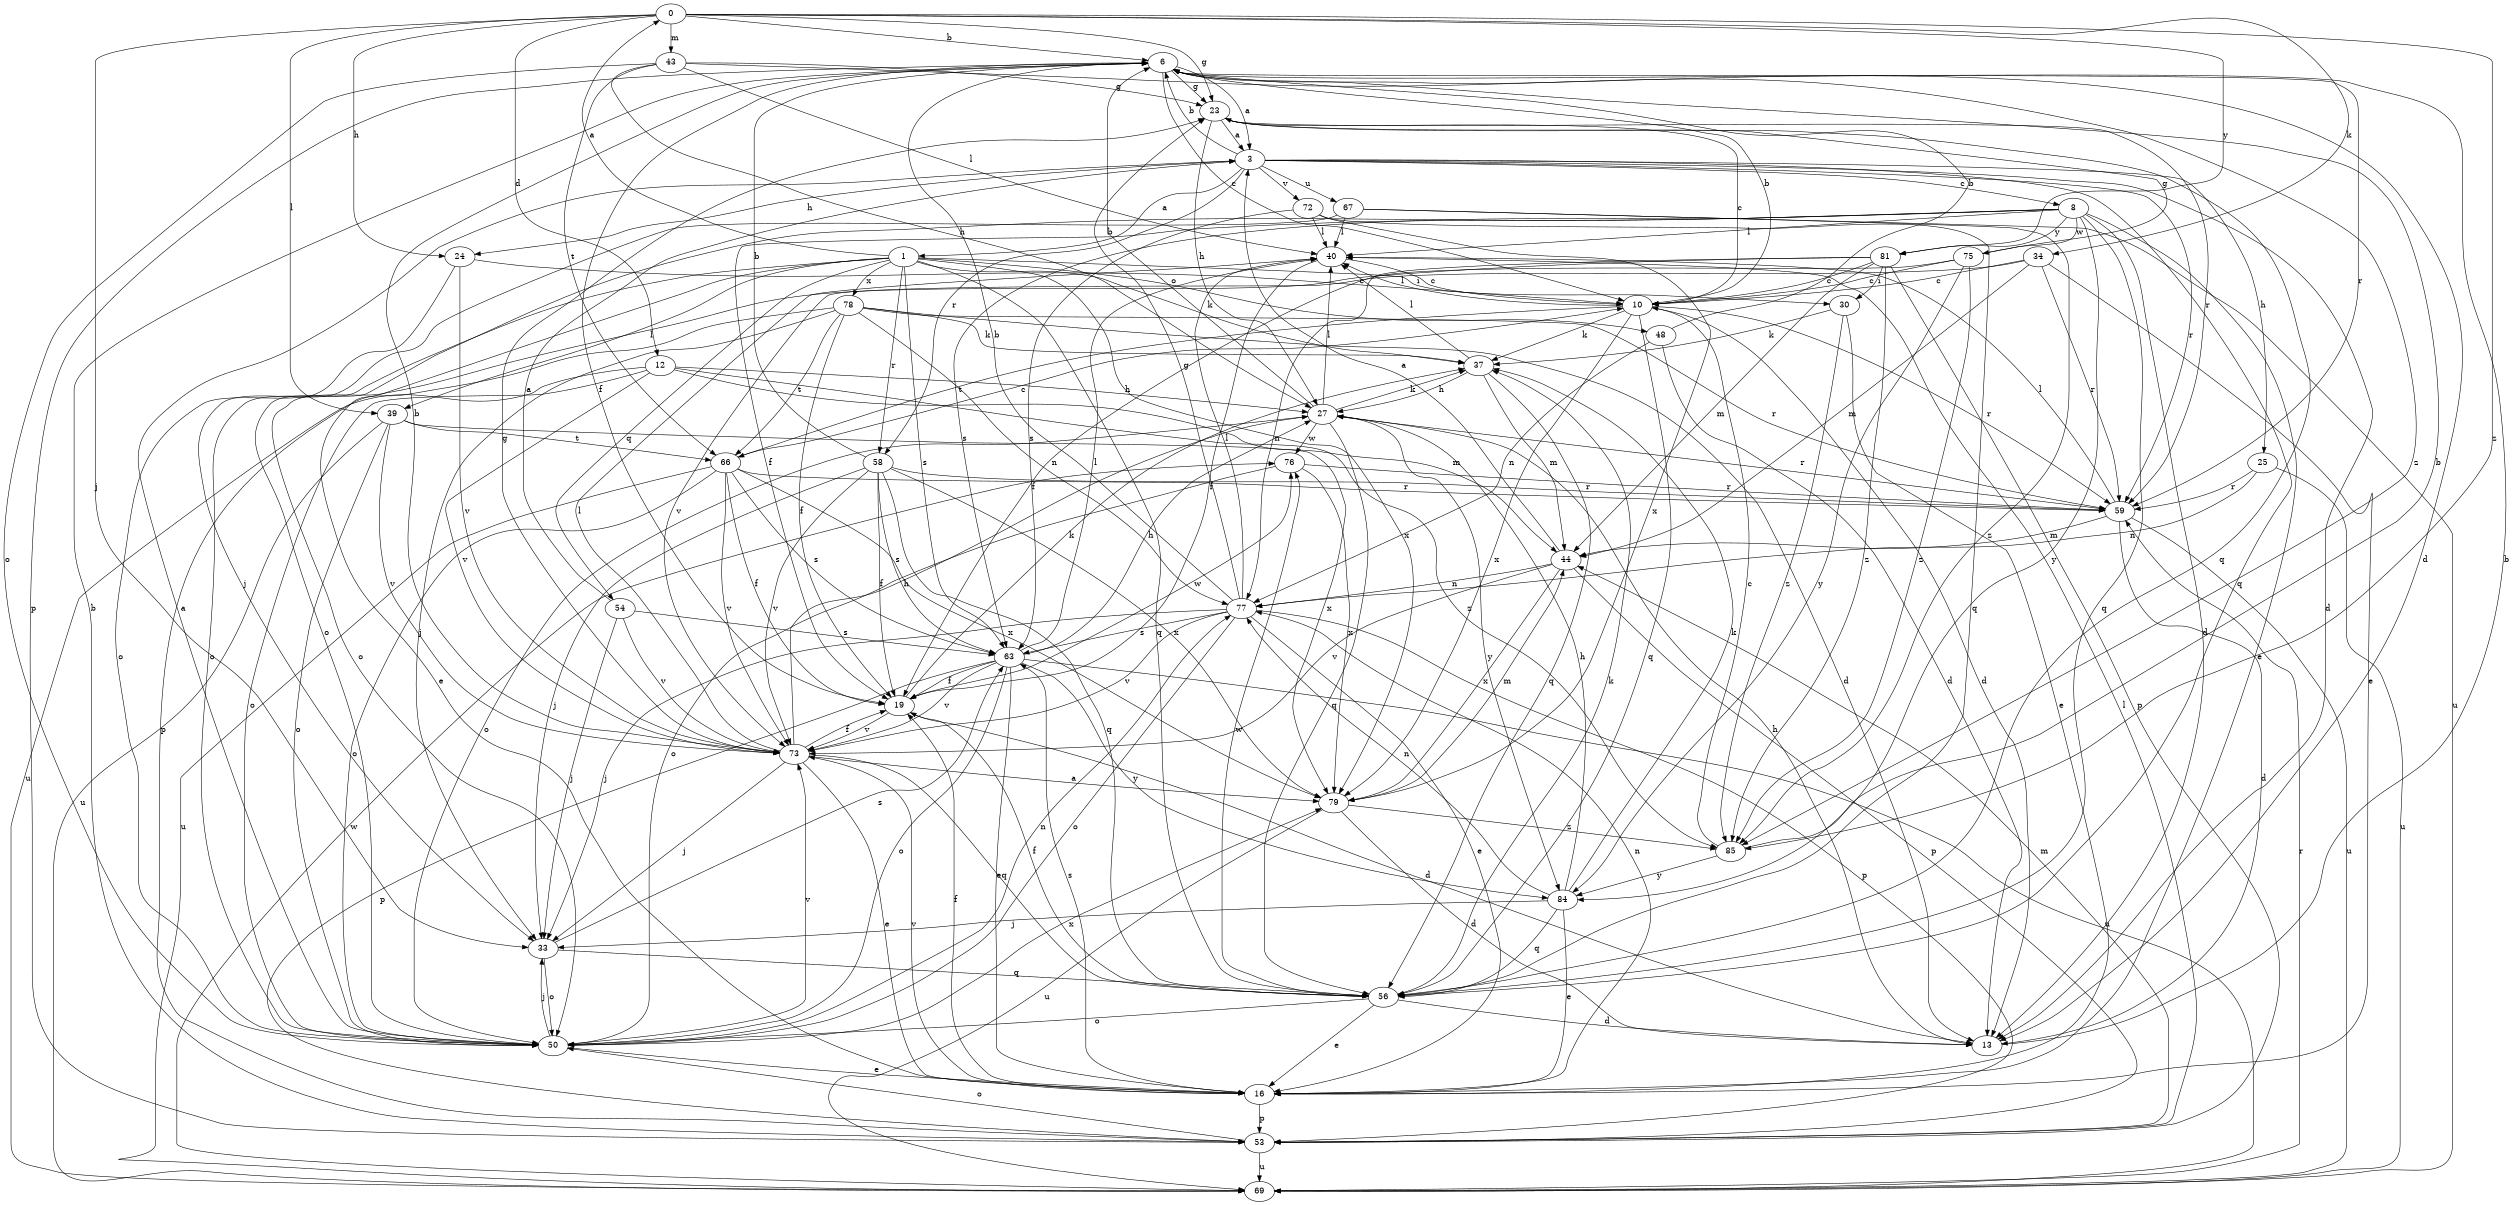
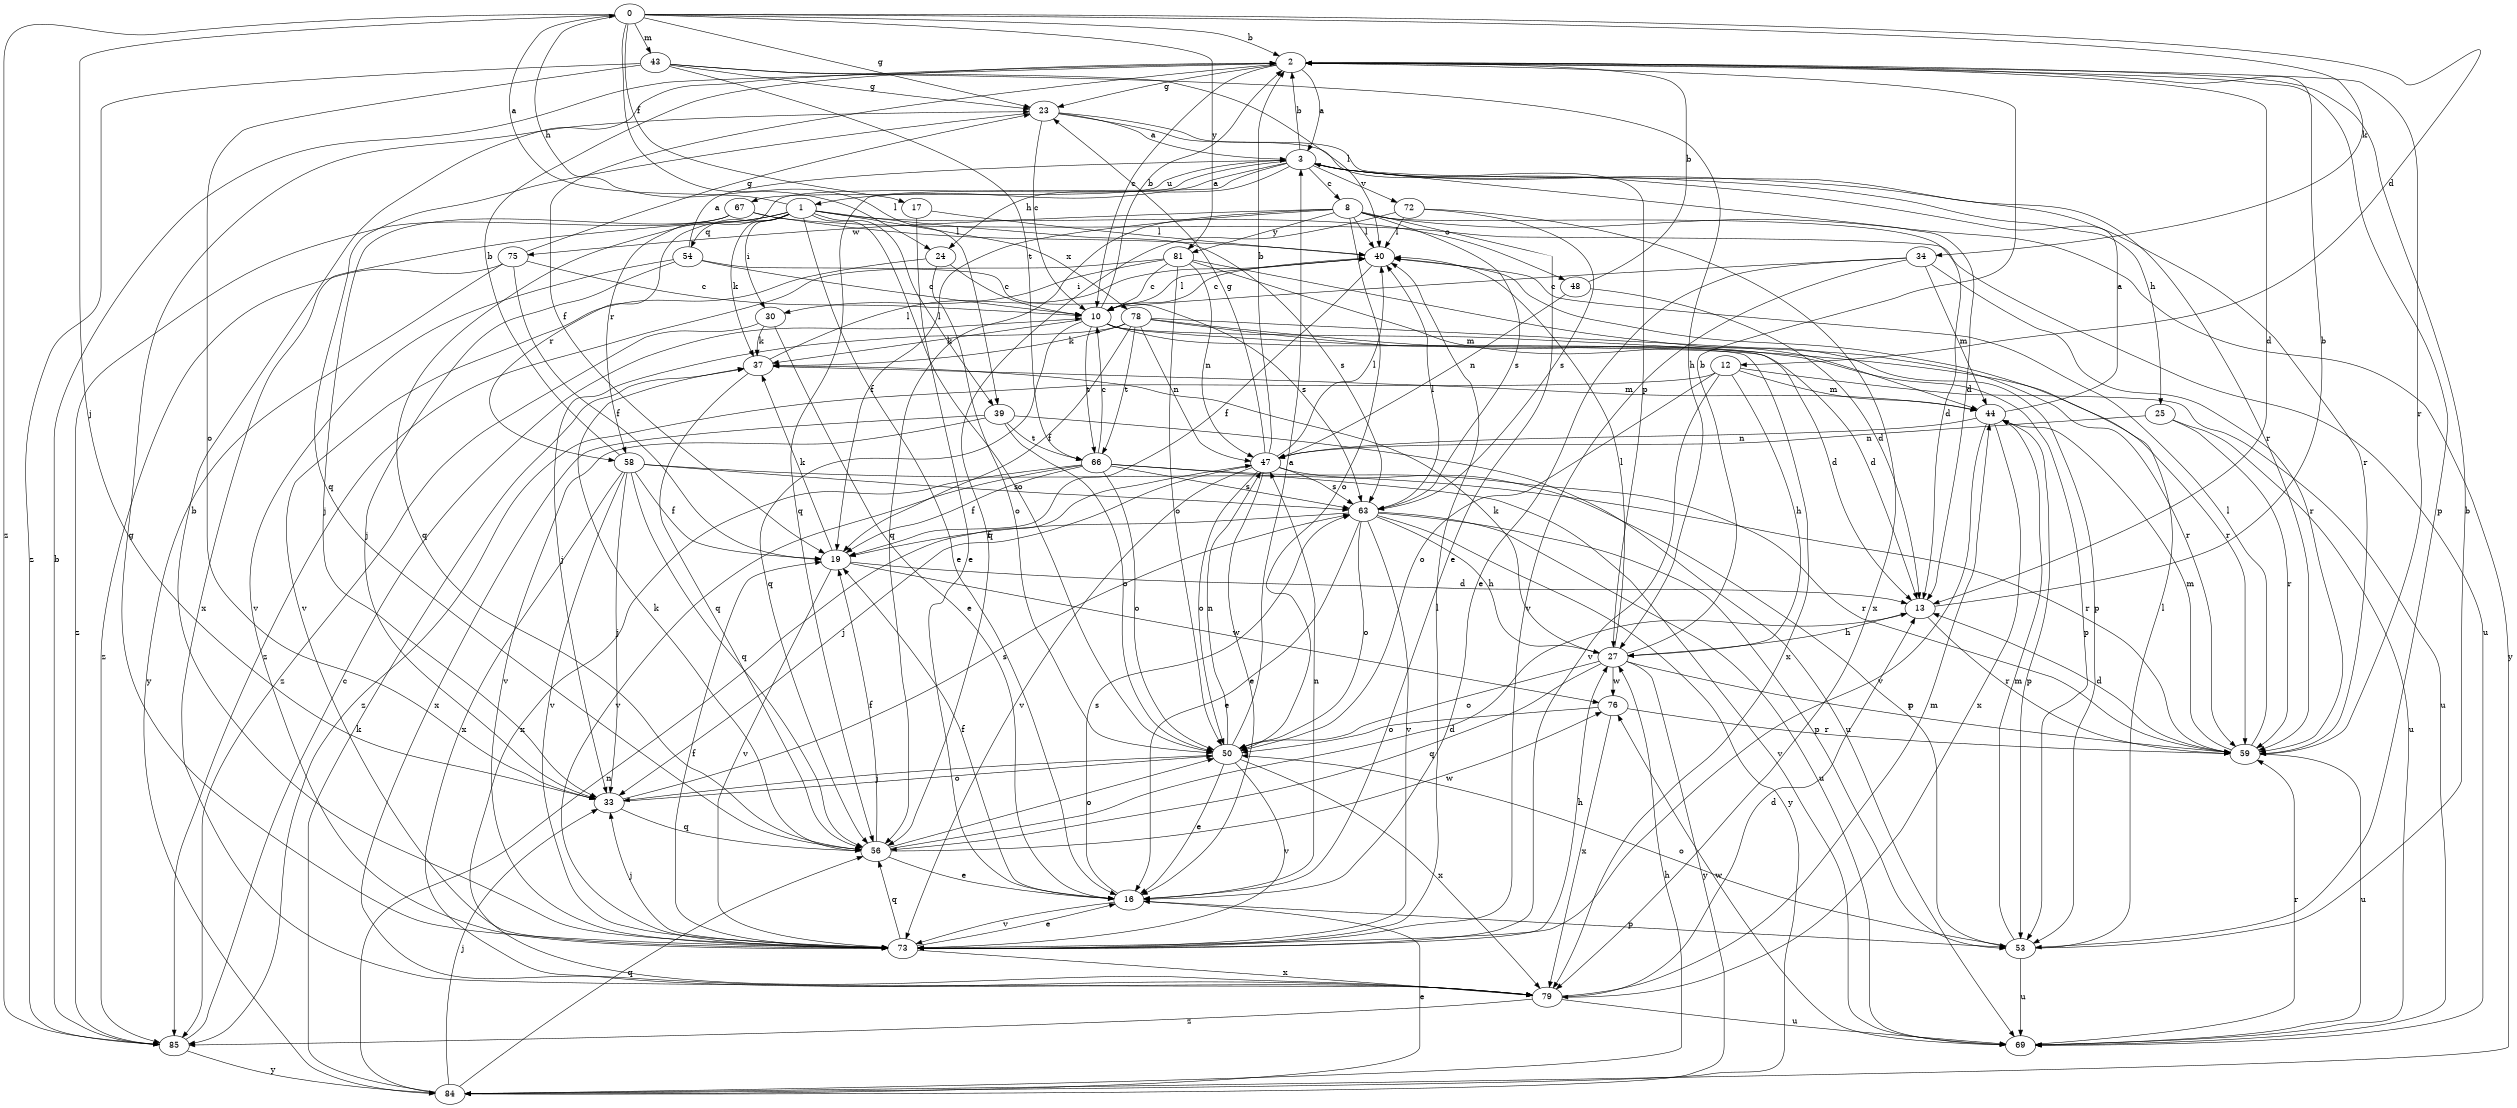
node "6": label "6" -> "2"
node "17": added
edge "23" -> "27": label "h" -> "p"
edge "54" -> "10": added, label "c"
edge "37" -> "27": removed, label "h"
edge "43" -> "50": now "43" -> "33"
node "77": label "77" -> "47"
edge "13" -> "59": added, label "r"
edge "73" -> "79": label "a" -> "x"
edge "66" -> "69": label "u" -> "v"
